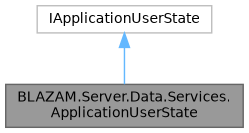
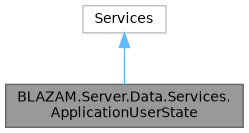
node "IApplicationUserState": label "IApplicationUserState" -> "Services"
